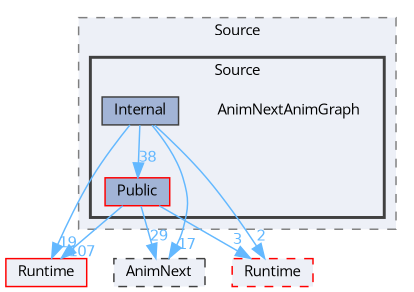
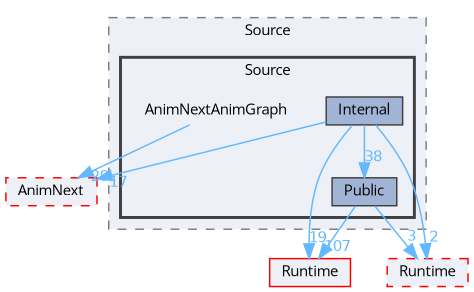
node "Public": color red -> grey25
edge "Public" -> "AnimNext": now "AnimNextAnimGraph" -> "AnimNext"
node "AnimNext": color grey25 -> red
